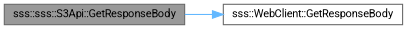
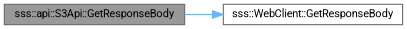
node "sss::sss::S3Api::GetResponseBody": label "sss::sss::S3Api::GetResponseBody" -> "sss::api::S3Api::GetResponseBody"
